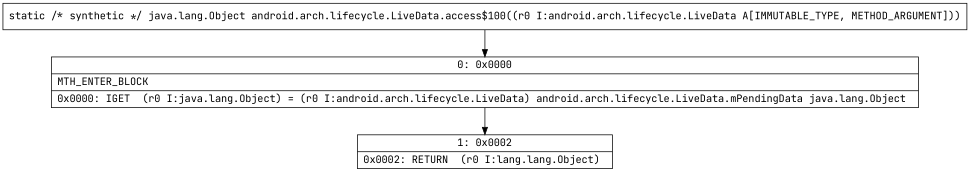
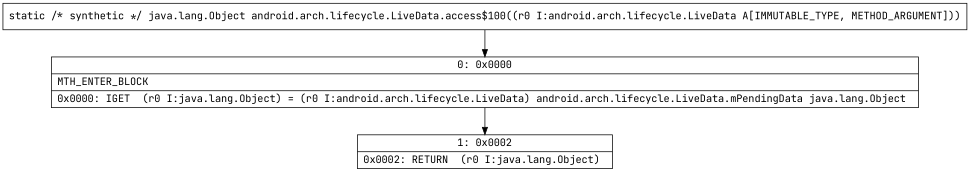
node "1: 0x0002": text "0x0002: RETURN  (r0 I:lang.lang.Object)" -> "0x0002: RETURN  (r0 I:java.lang.Object)"
